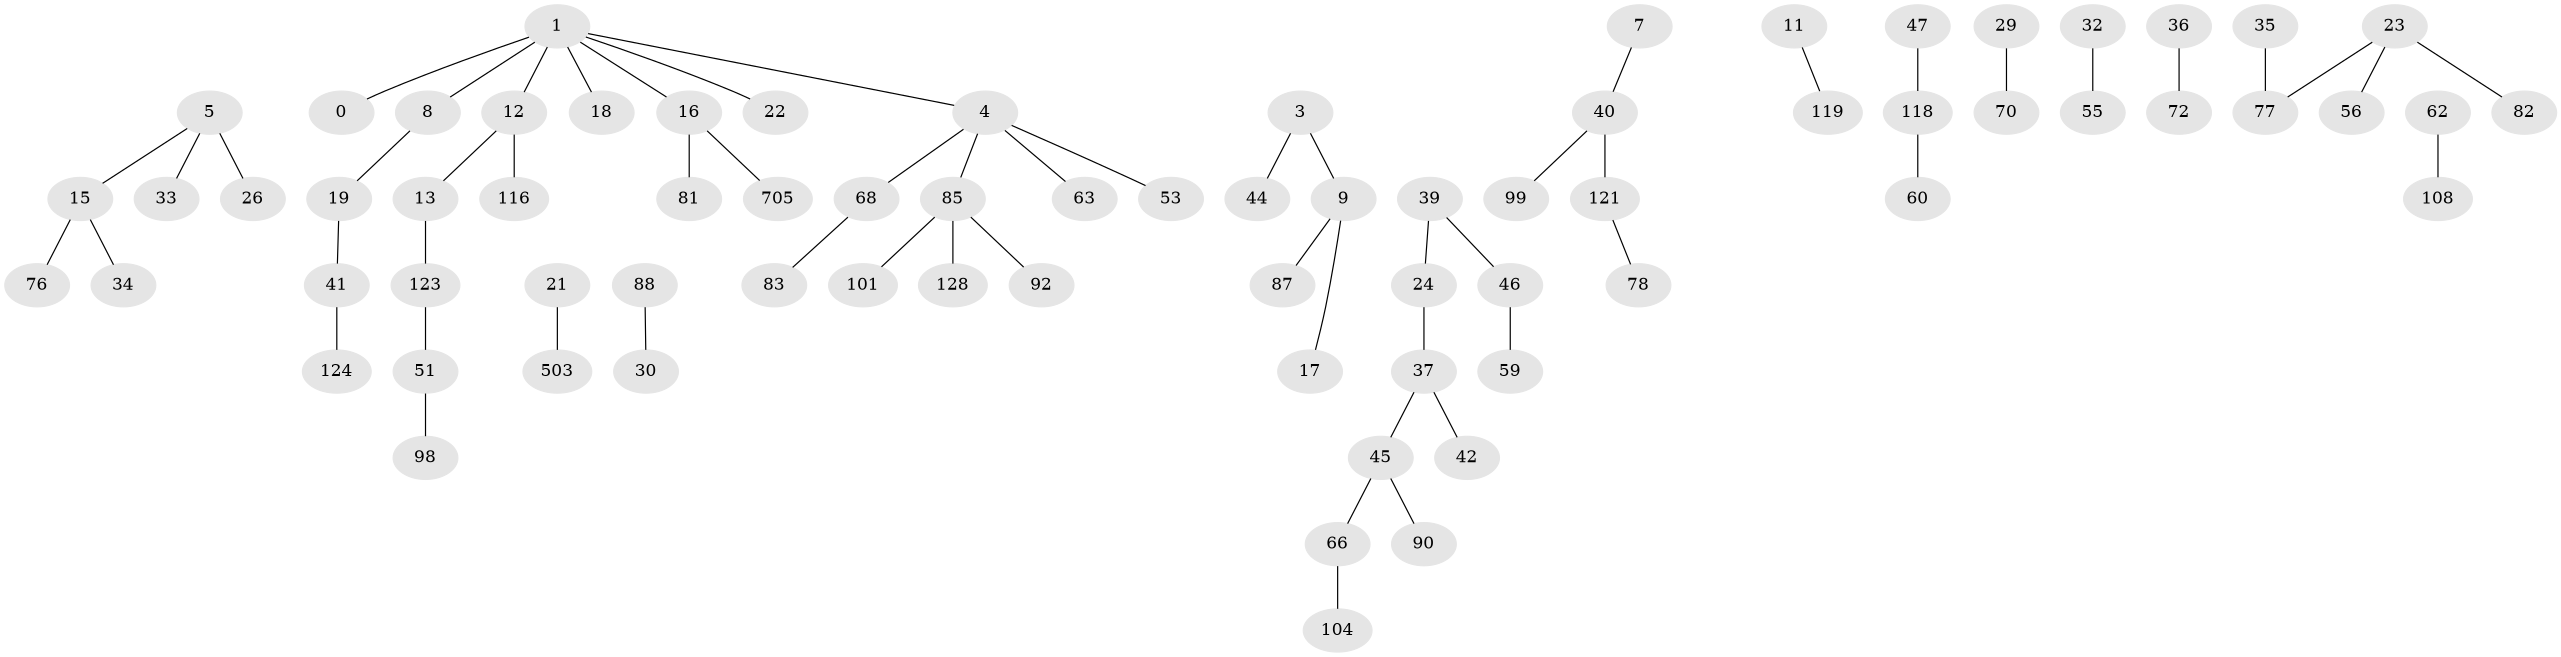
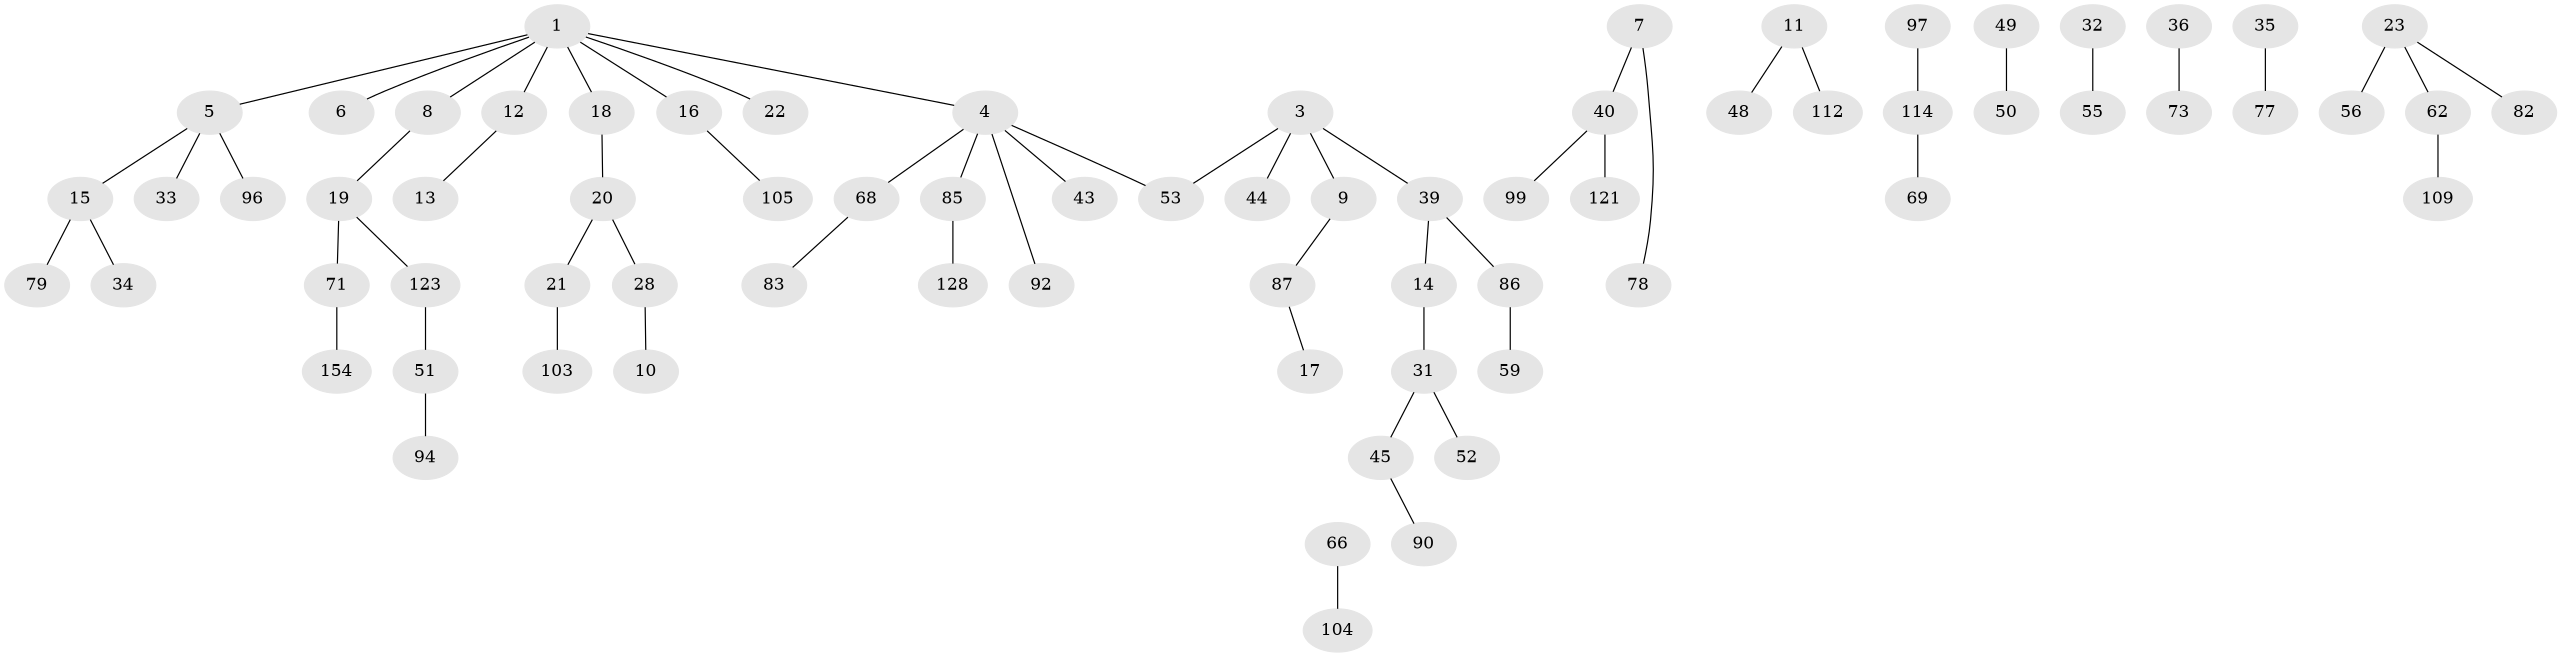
node "47": label "47" -> "97"
node "29": label "29" -> "49"
edge "1" -- "5": added
edge "23" -- "77": now "23" -- "62"
node "0": label "0" -> "6"
node "48": added
node "119": label "119" -> "112"
node "118": label "118" -> "114"
node "70": label "70" -> "50"
node "72": label "72" -> "73"
edge "3" -- "53": added
edge "3" -- "39": added
node "26": label "26" -> "96"
node "116": removed
node "20": added
node "81": removed
node "705": label "705" -> "105"
node "63": label "63" -> "43"
node "60": label "60" -> "69"
node "108": label "108" -> "109"
edge "13" -- "123": now "19" -- "123"
edge "85" -- "92": now "4" -- "92"
edge "121" -- "78": now "7" -- "78"
node "76": label "76" -> "79"
node "41": label "41" -> "71"
node "88": label "88" -> "28"
node "101": removed
node "24": label "24" -> "14"
node "46": label "46" -> "86"
edge "9" -- "17": now "87" -- "17"
node "124": label "124" -> "154"
node "503": label "503" -> "103"
node "30": label "30" -> "10"
node "37": label "37" -> "31"
node "98": label "98" -> "94"
node "42": label "42" -> "52"
edge "45" -- "66": removed
